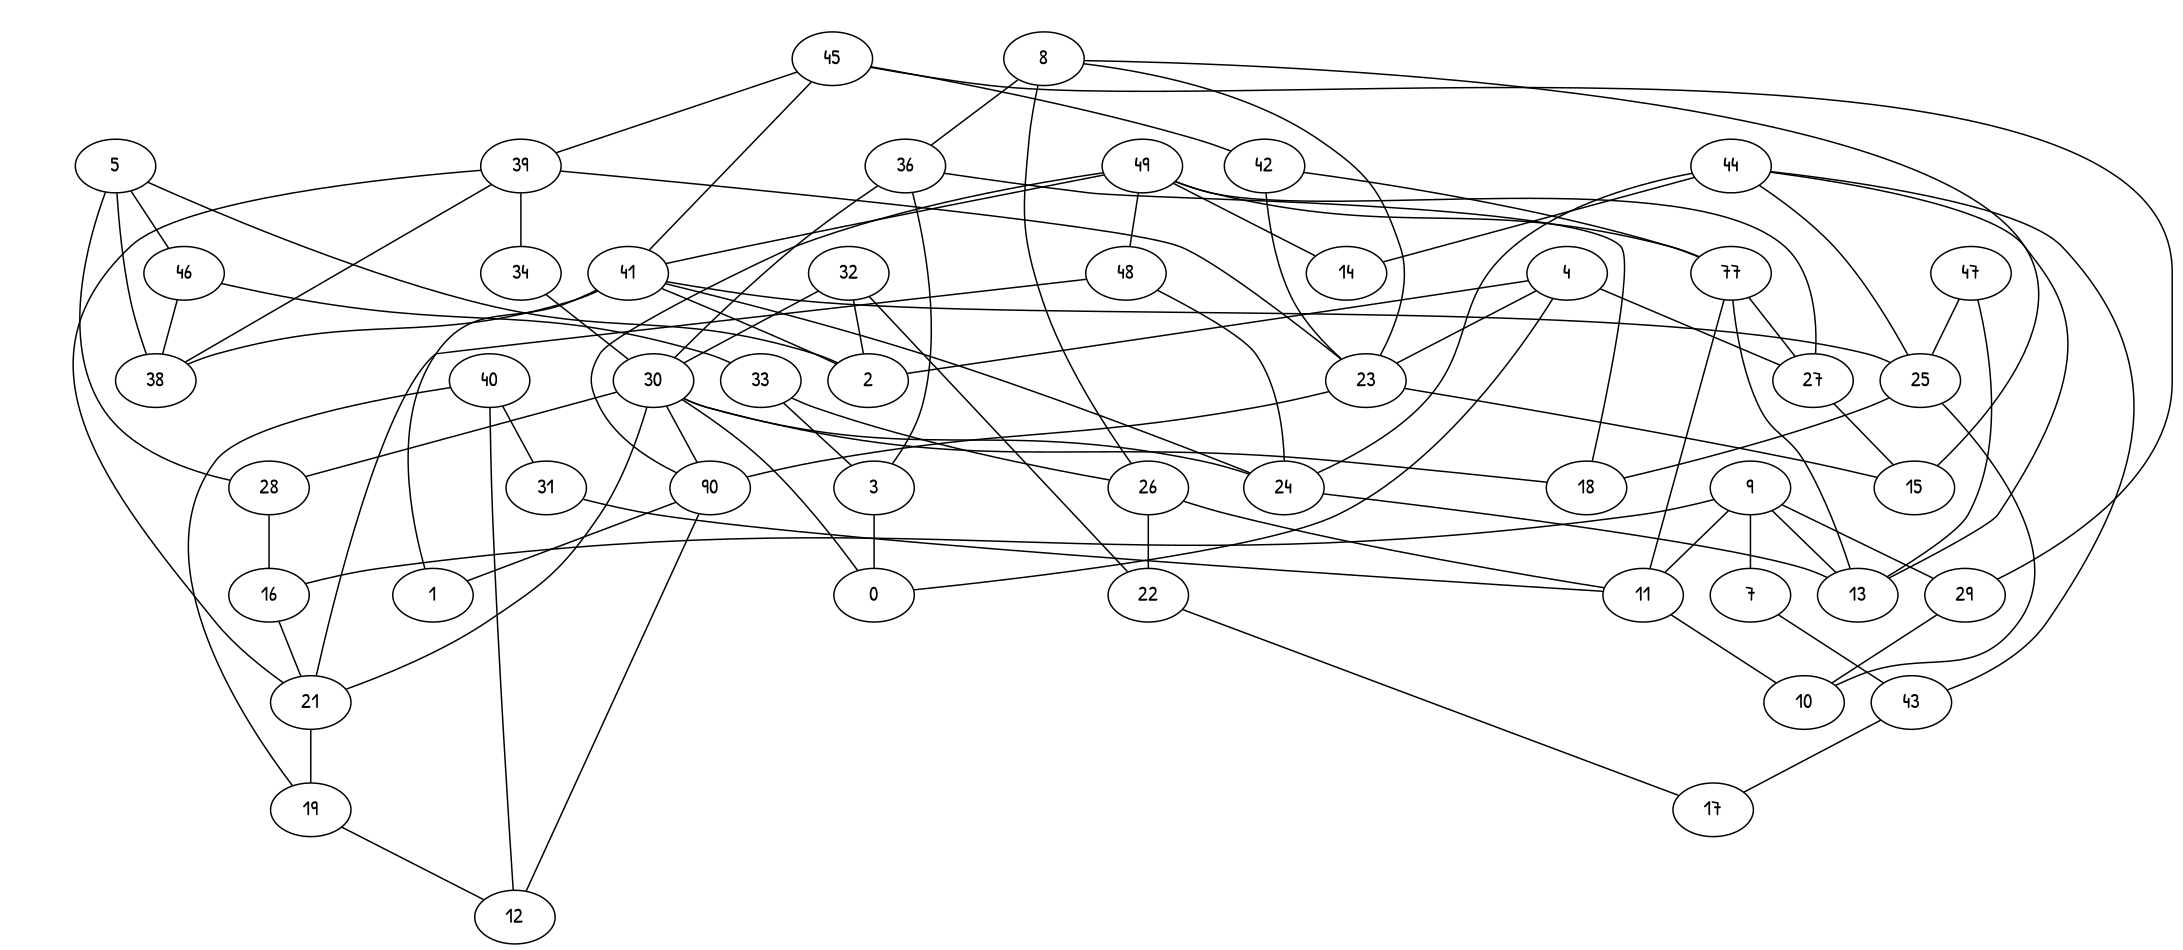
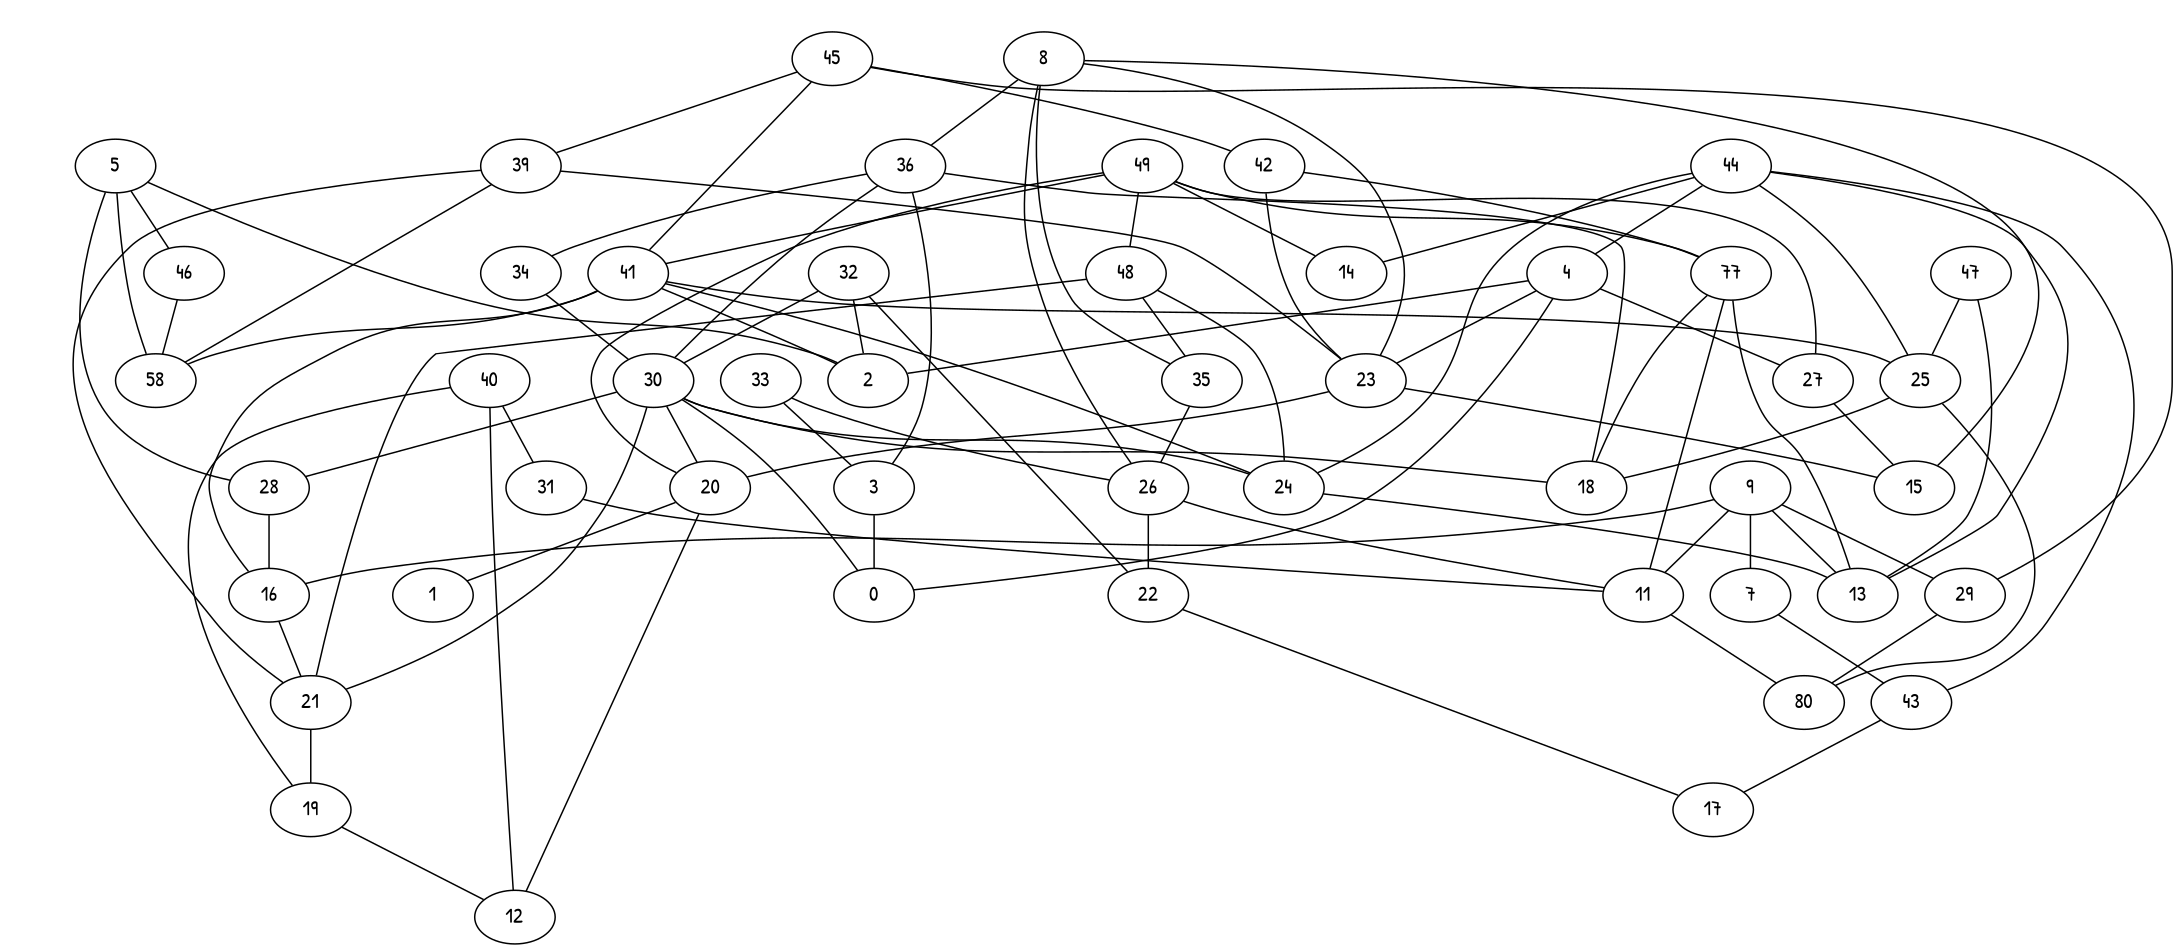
edge "39" -- "34": now "36" -- "34"
edge "44" -- "4": added
edge "46" -- "33": removed
edge "77" -- "27": now "77" -- "18"
edge "41" -- "1": now "41" -- "16"
node "38": label "38" -> "58"
node "35": added
node "90": label "90" -> "20"
node "10": label "10" -> "80"
